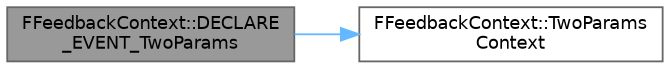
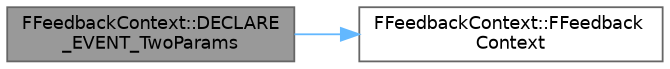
node "FFeedbackContext::TwoParams Context": label "FFeedbackContext::TwoParams Context" -> "FFeedbackContext::FFeedback Context"
